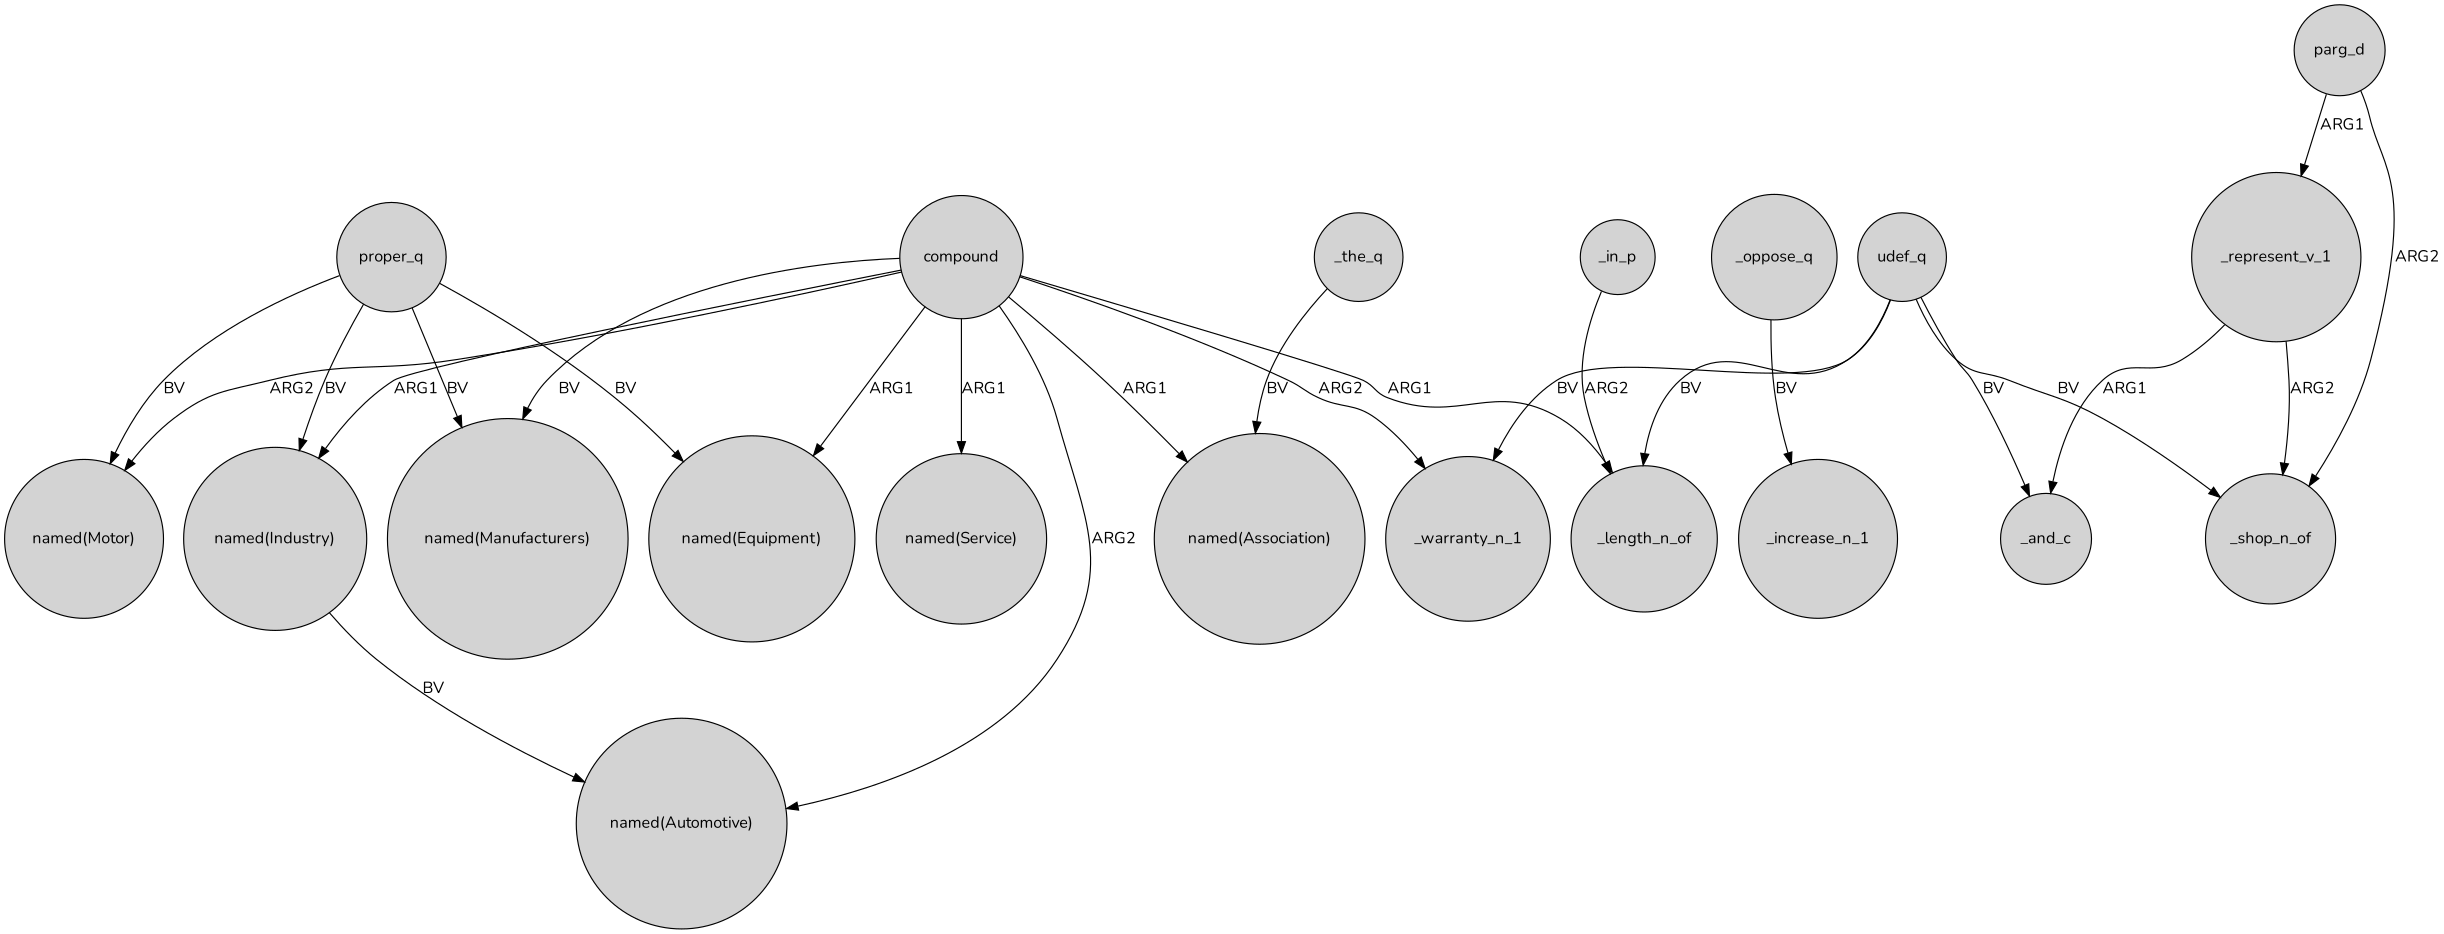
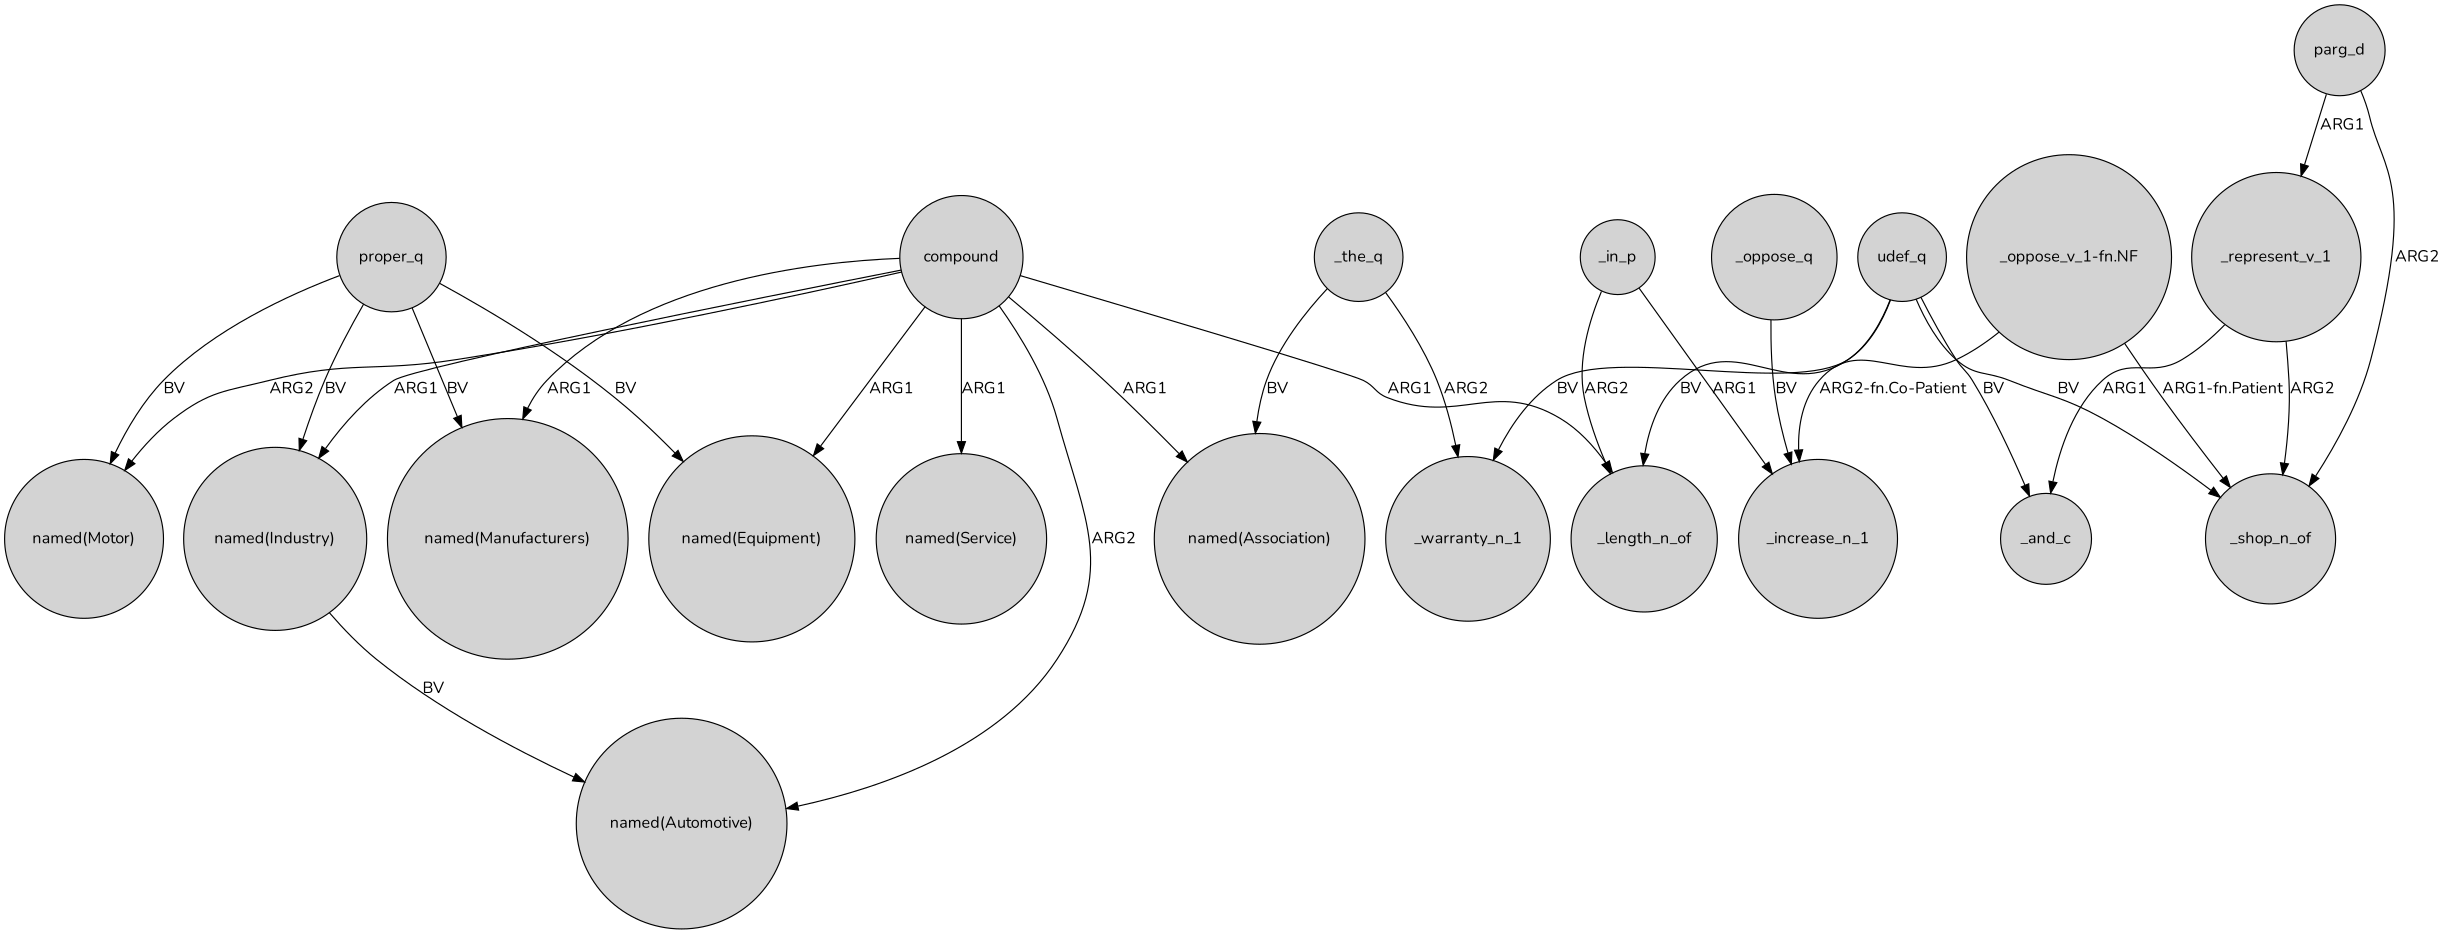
node "_oppose_v_1-fn.NF": added
edge "compound" -> "_warranty_n_1": now "_the_q" -> "_warranty_n_1"
edge "_in_p" -> "_increase_n_1": added, label "ARG1"
edge "compound" -> "named(Manufacturers)": label "BV" -> "ARG1"
